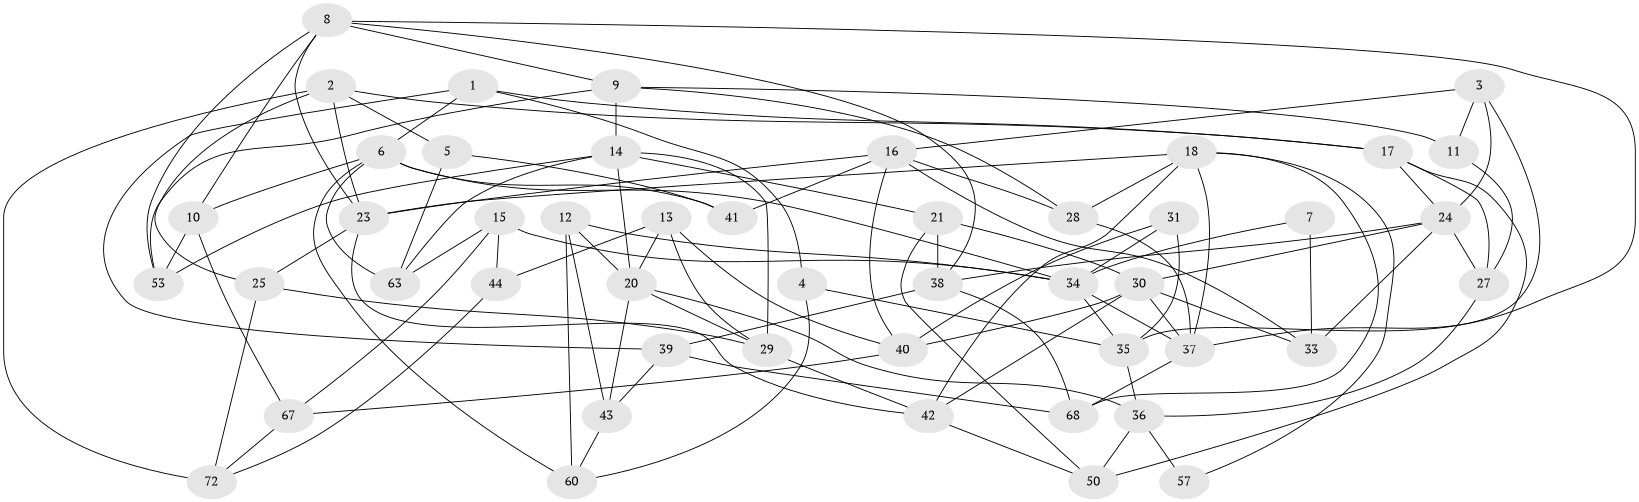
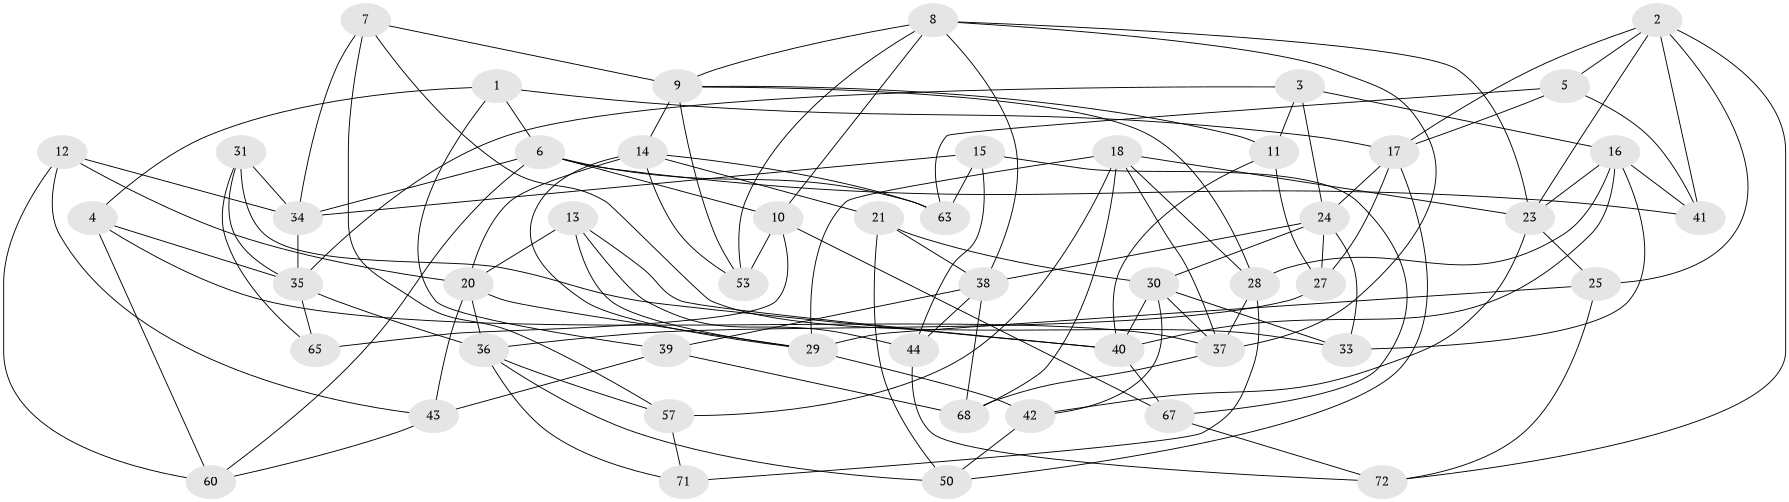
edge "7" -- "9": added
edge "5" -- "17": added
edge "2" -- "41": added
edge "11" -- "40": added
edge "18" -- "42": now "18" -- "29"
edge "7" -- "57": added
edge "38" -- "44": added
edge "34" -- "37": now "4" -- "37"
node "65": added
node "71": added
